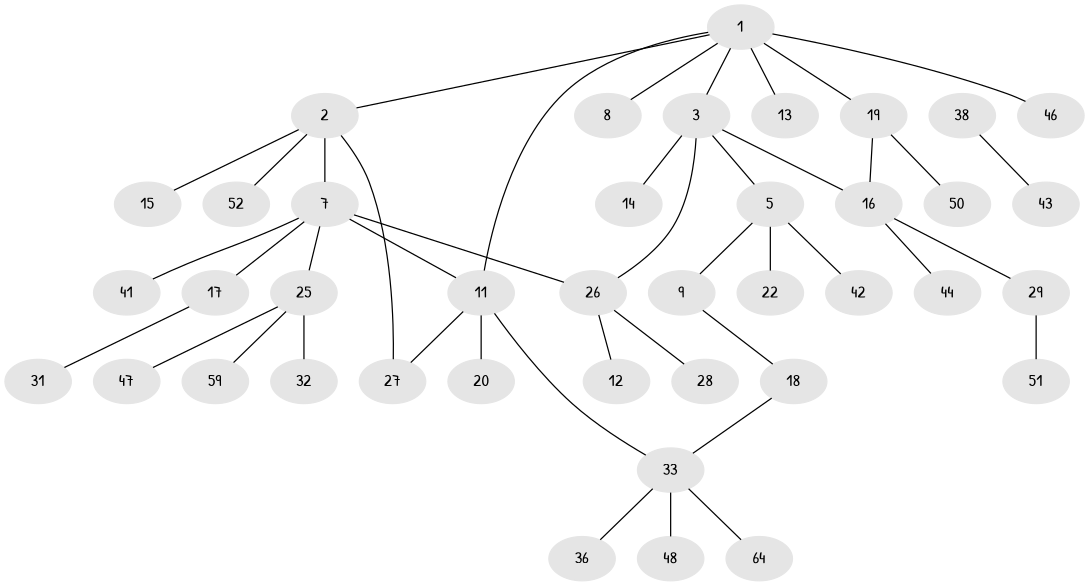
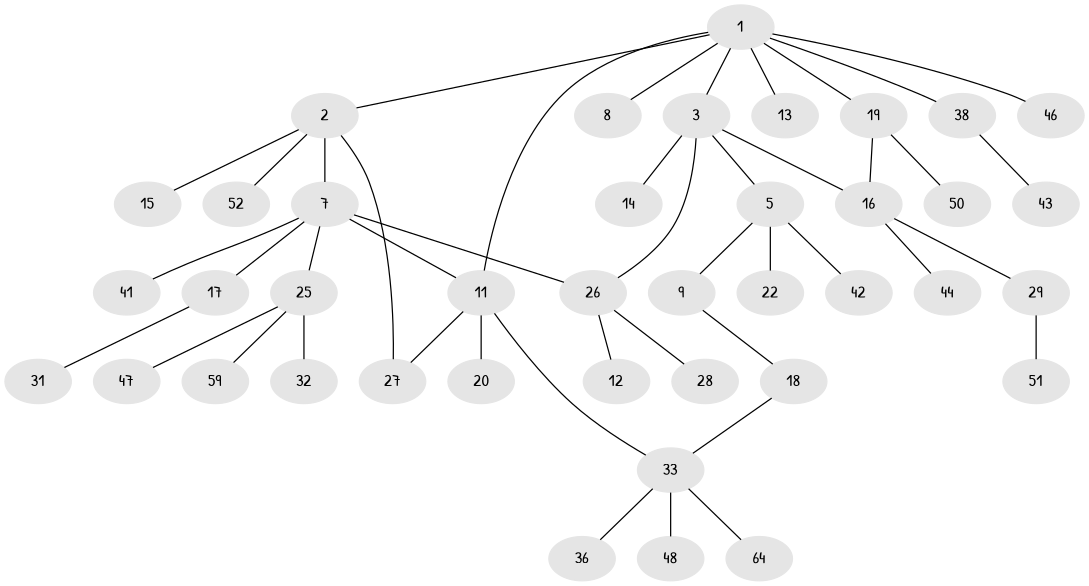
edge "1" -- "38": added
